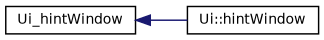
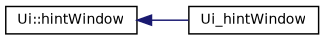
edge "Ui::hintWindow" -> "Ui_hintWindow": reversed
